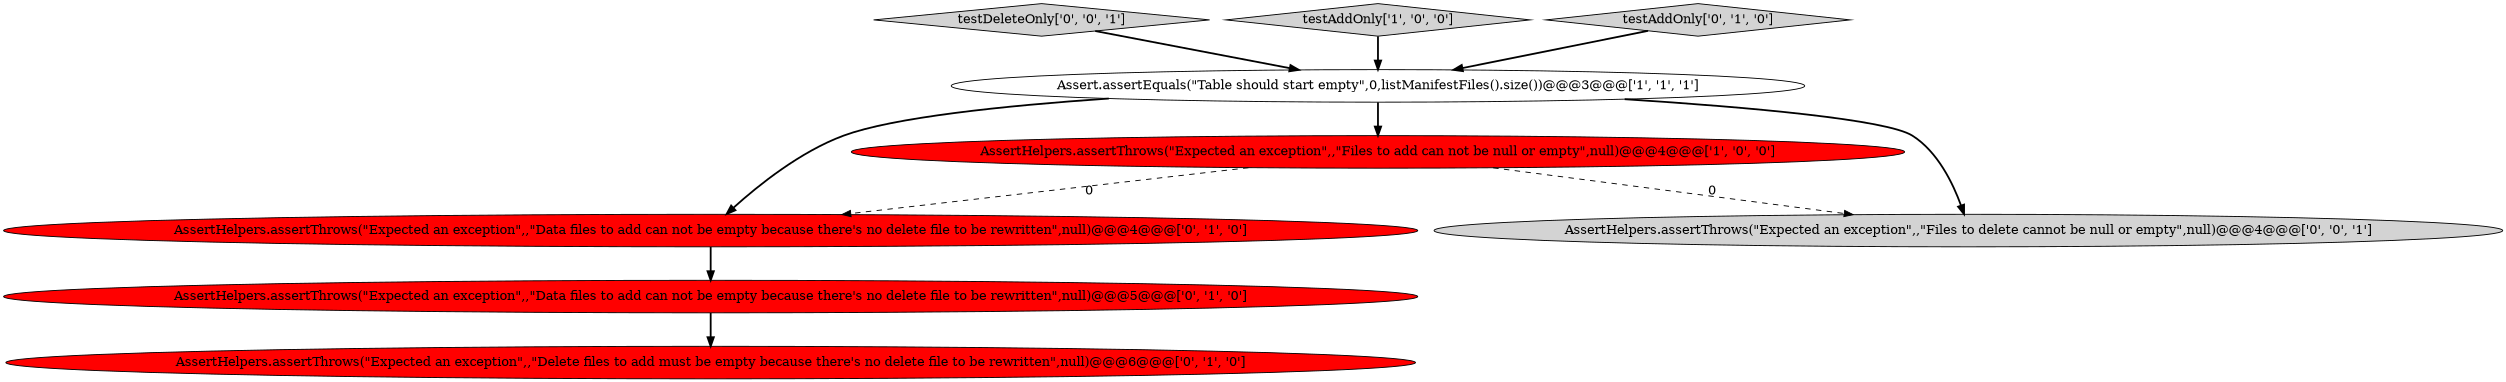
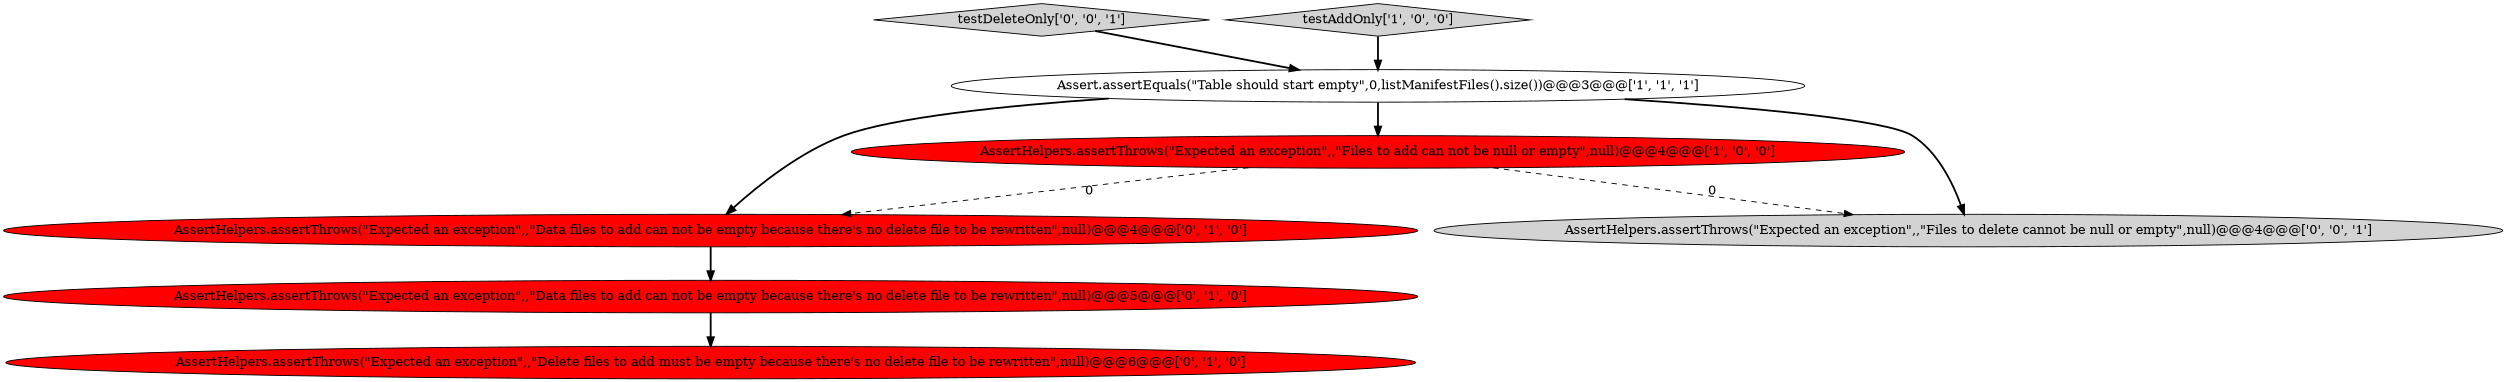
node "testAddOnly['0', '1', '0']": removed
